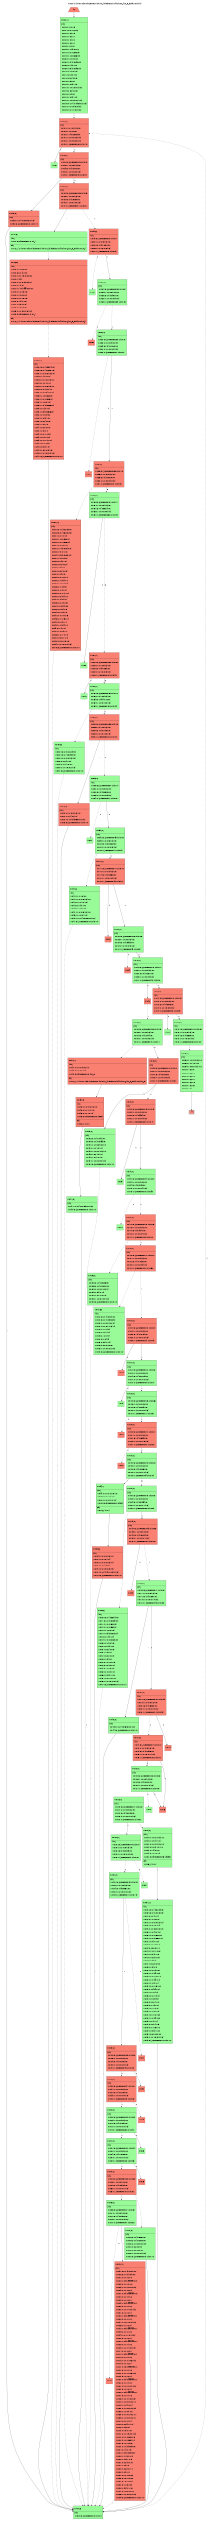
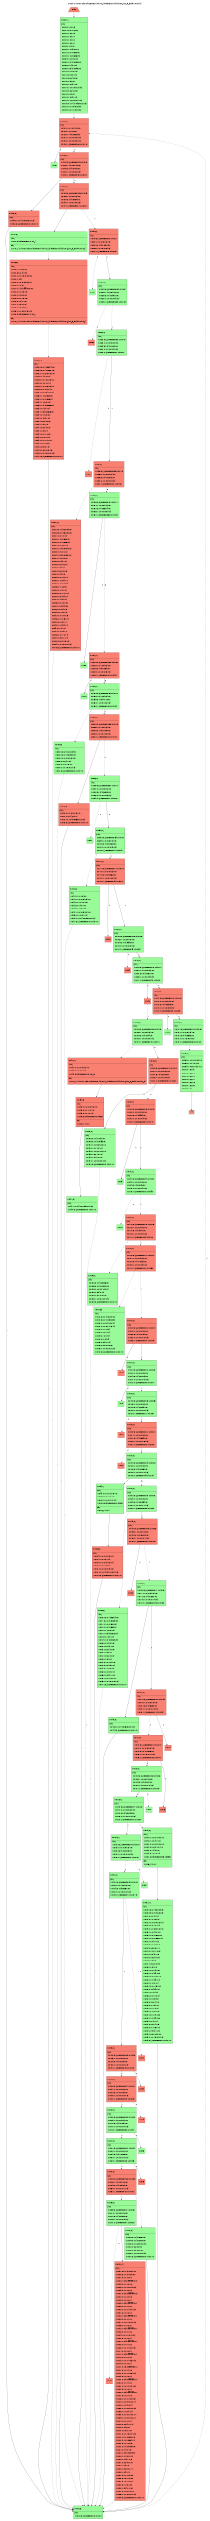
node "Entry": label "Entry" -> "Desktop"
edge "0x401860 [28]" -> "0x40215a": now "0x401860 [28]" -> "0x40187c [28]"
